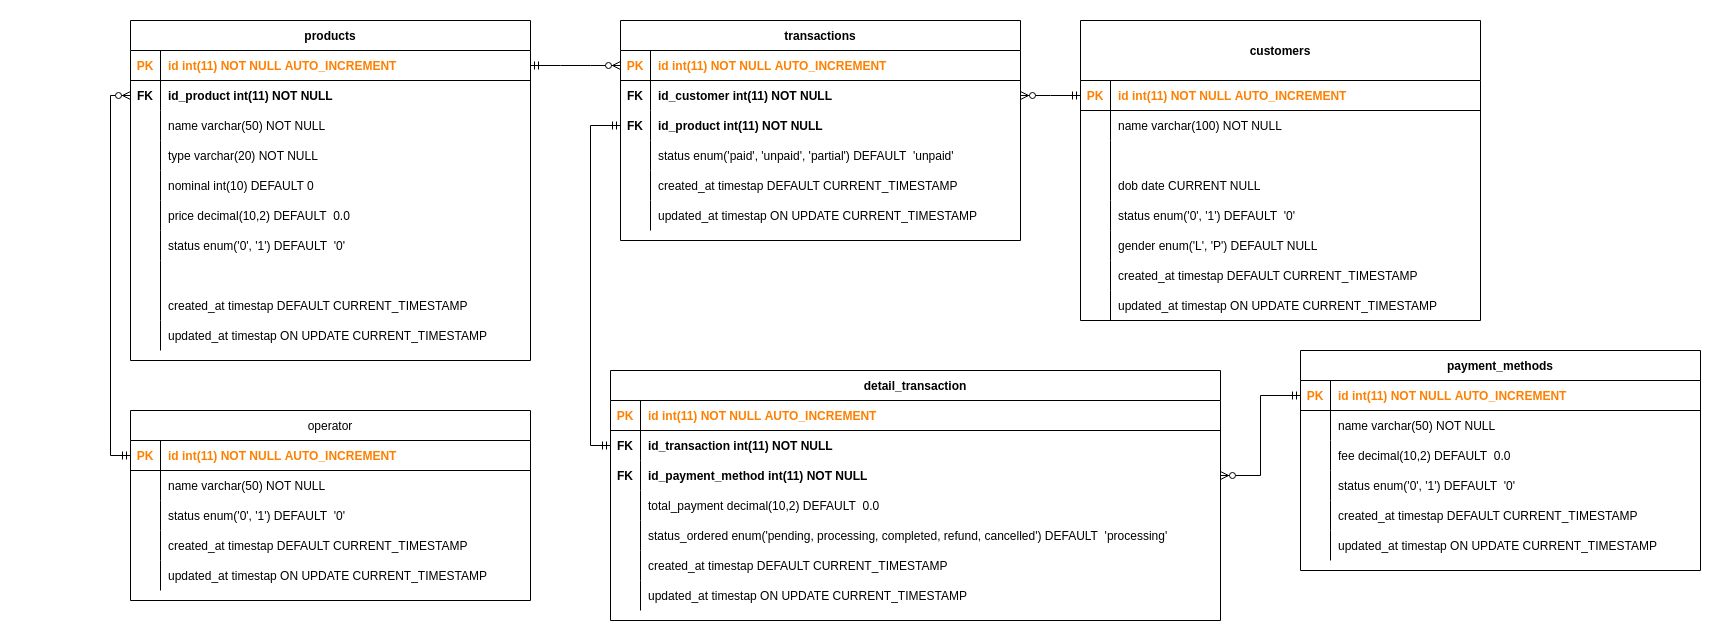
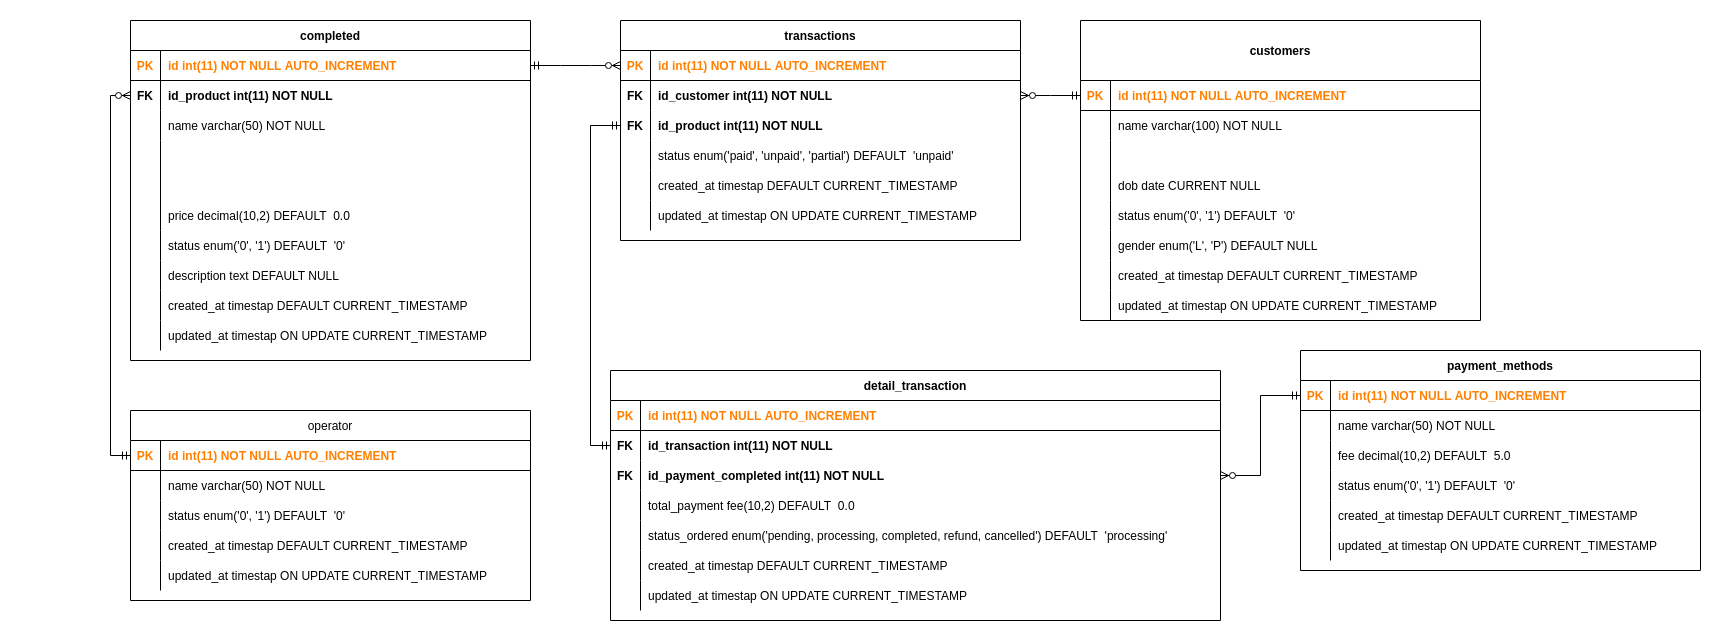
node "products": label "products" -> "completed"
node "type varchar(20) NOT NULL": removed
node "nominal int(10) DEFAULT 0": removed
node "description text DEFAULT NULL": added
node "fee decimal(10,2) DEFAULT 0.0": label "fee decimal(10,2) DEFAULT 0.0" -> "fee decimal(10,2) DEFAULT 5.0"
node "id_payment_method int(11) NOT NULL": label "id_payment_method int(11) NOT NULL" -> "id_payment_completed int(11) NOT NULL"
node "total_payment decimal(10,2) DEFAULT 0.0": label "total_payment decimal(10,2) DEFAULT 0.0" -> "total_payment fee(10,2) DEFAULT 0.0"
